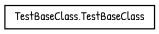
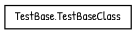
node "TestBaseClass.TestBaseClass": label "TestBaseClass.TestBaseClass" -> "TestBase.TestBaseClass"
